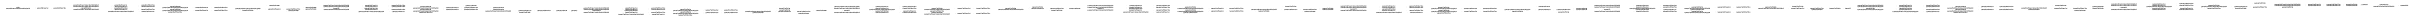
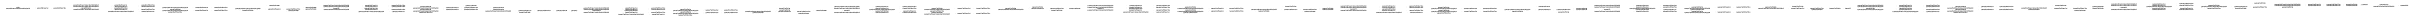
node "12 GoogLeNet/Inception[a3]/Sequential[b2]/ReLU[2]/RELU": removed
